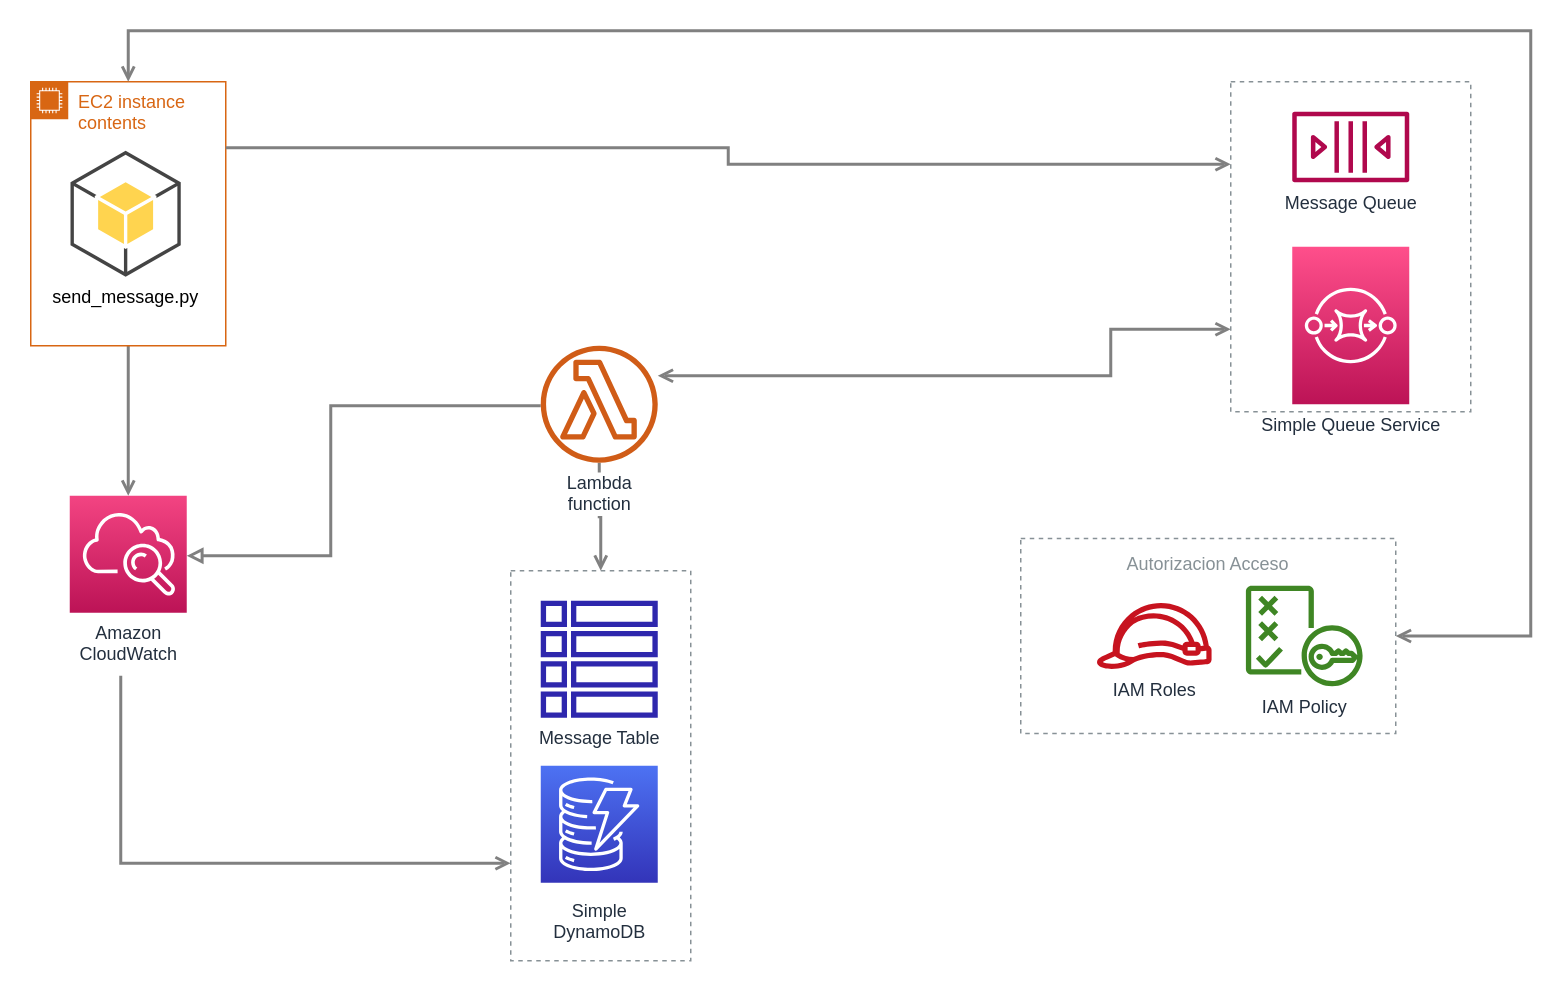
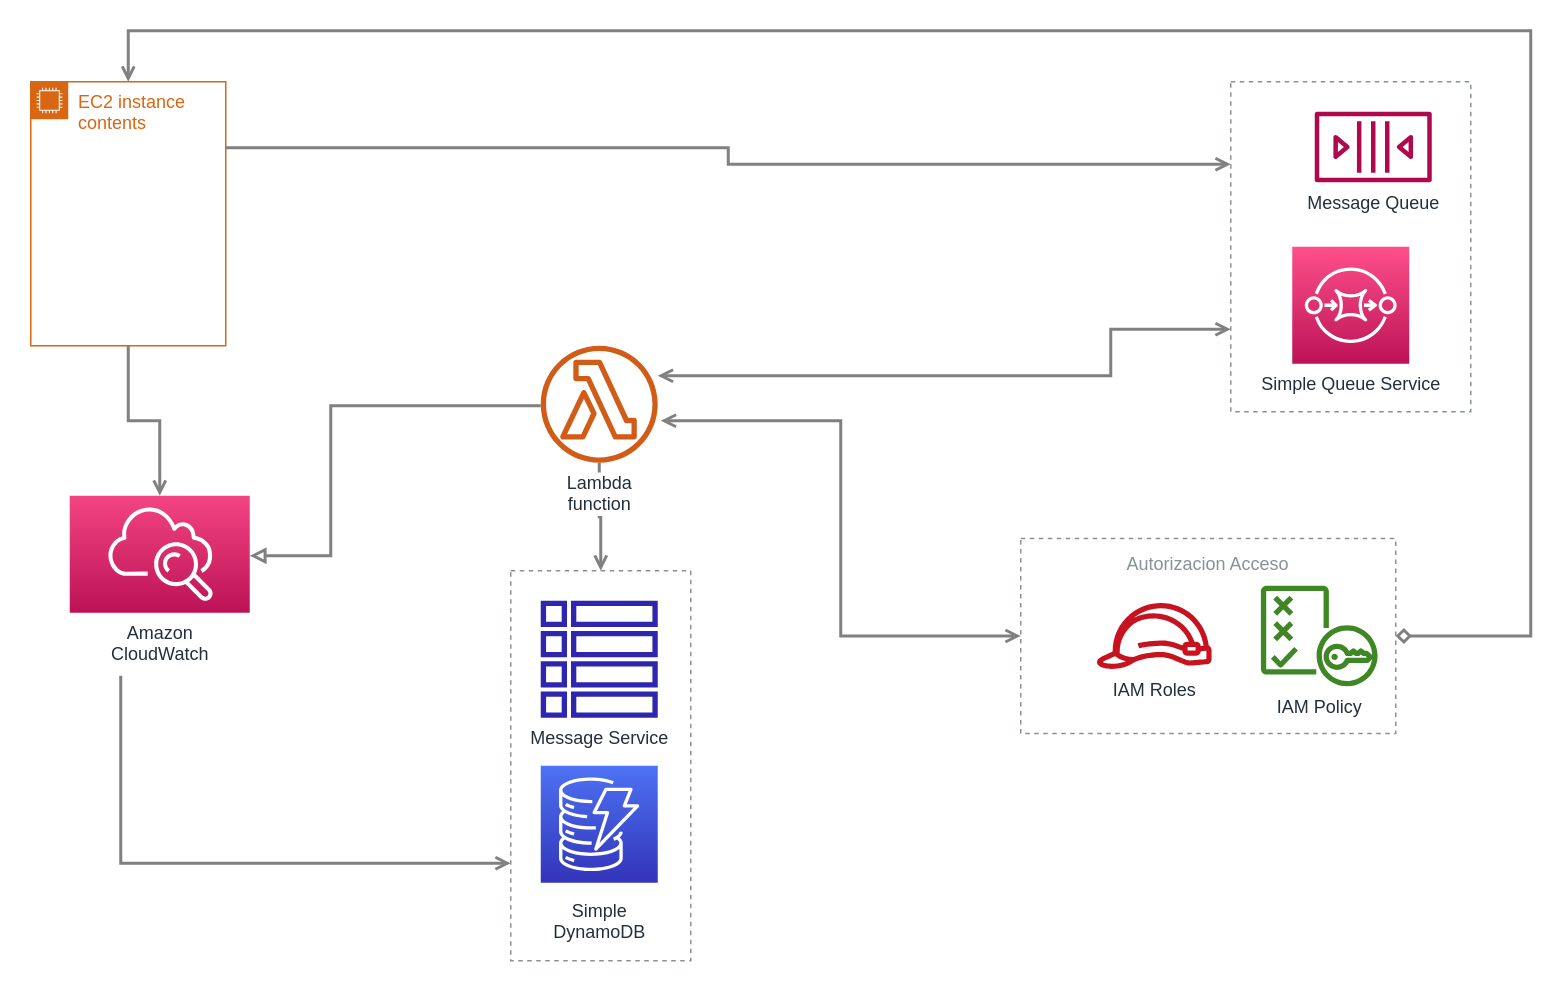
node "Message Queue": moved (1351, 147) -> (1373, 147)
node "send_message.py": removed
node "Simple Queue Service": size 117x158 -> 117x117
edge "Lambda function" -- "Autorizacion Acceso": added
node "Amazon CloudWatch": size 117x117 -> 180x117
node "IAM Policy": moved (1304, 636) -> (1319, 636)
edge "EC2 instance contents" -- "Autorizacion Acceso": arrowhead open -> diamond
node "Message Table": label "Message Table" -> "Message Service"
